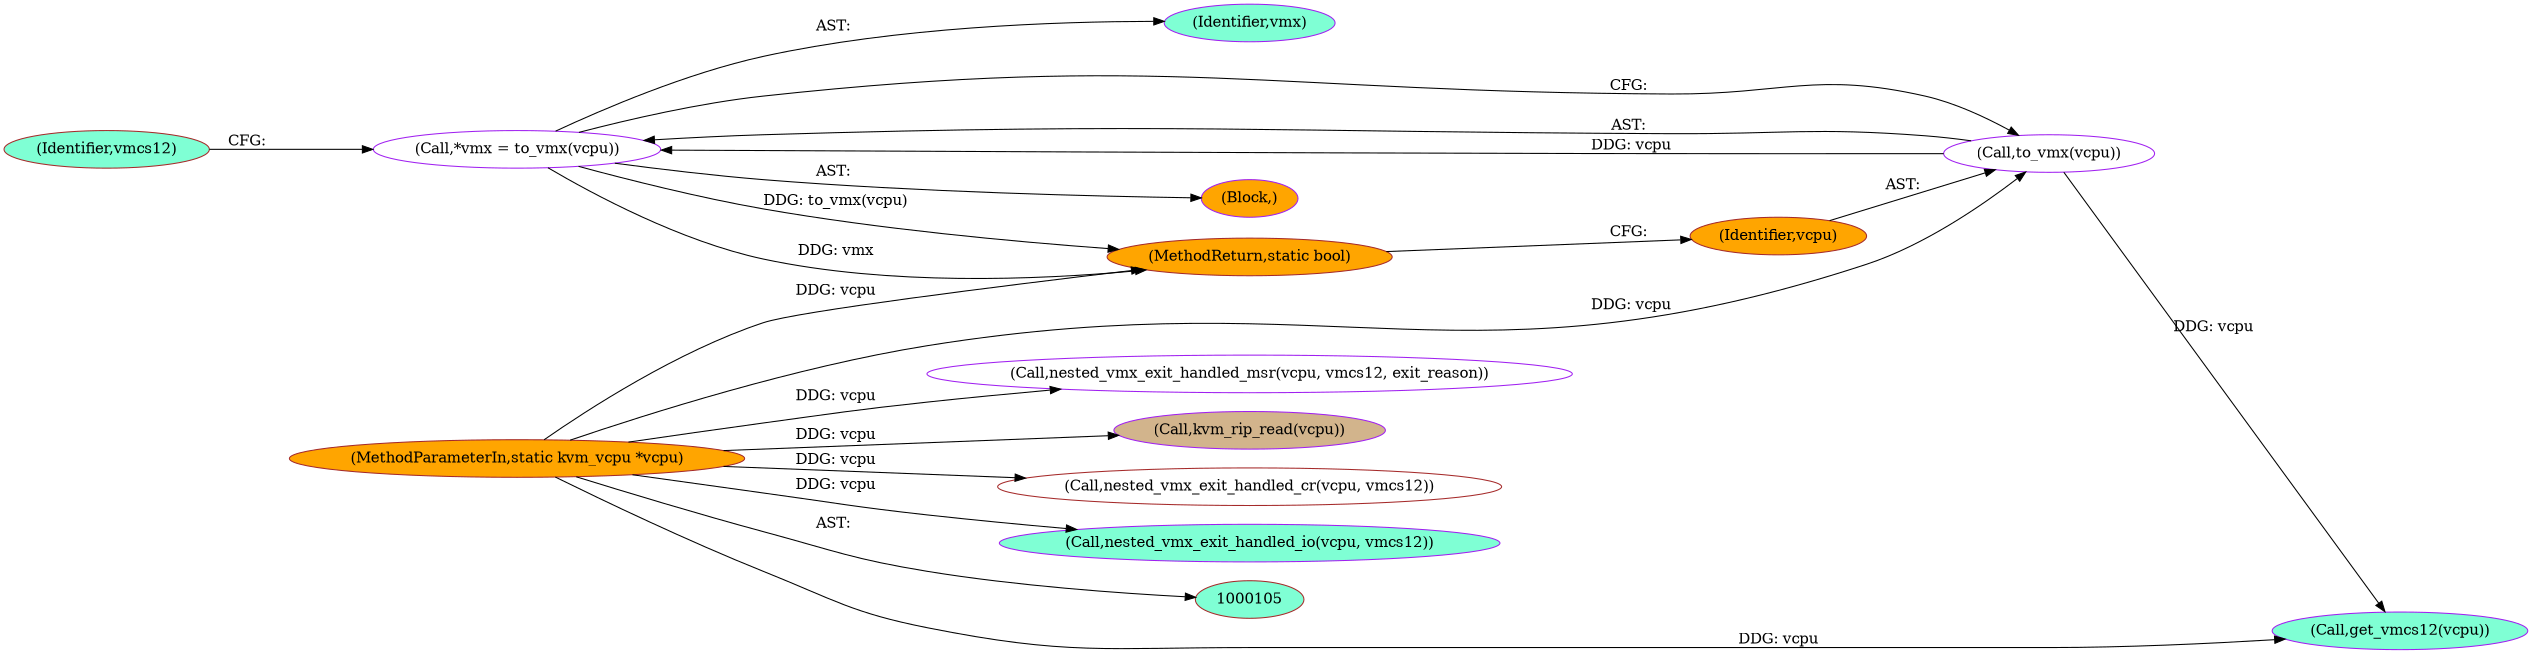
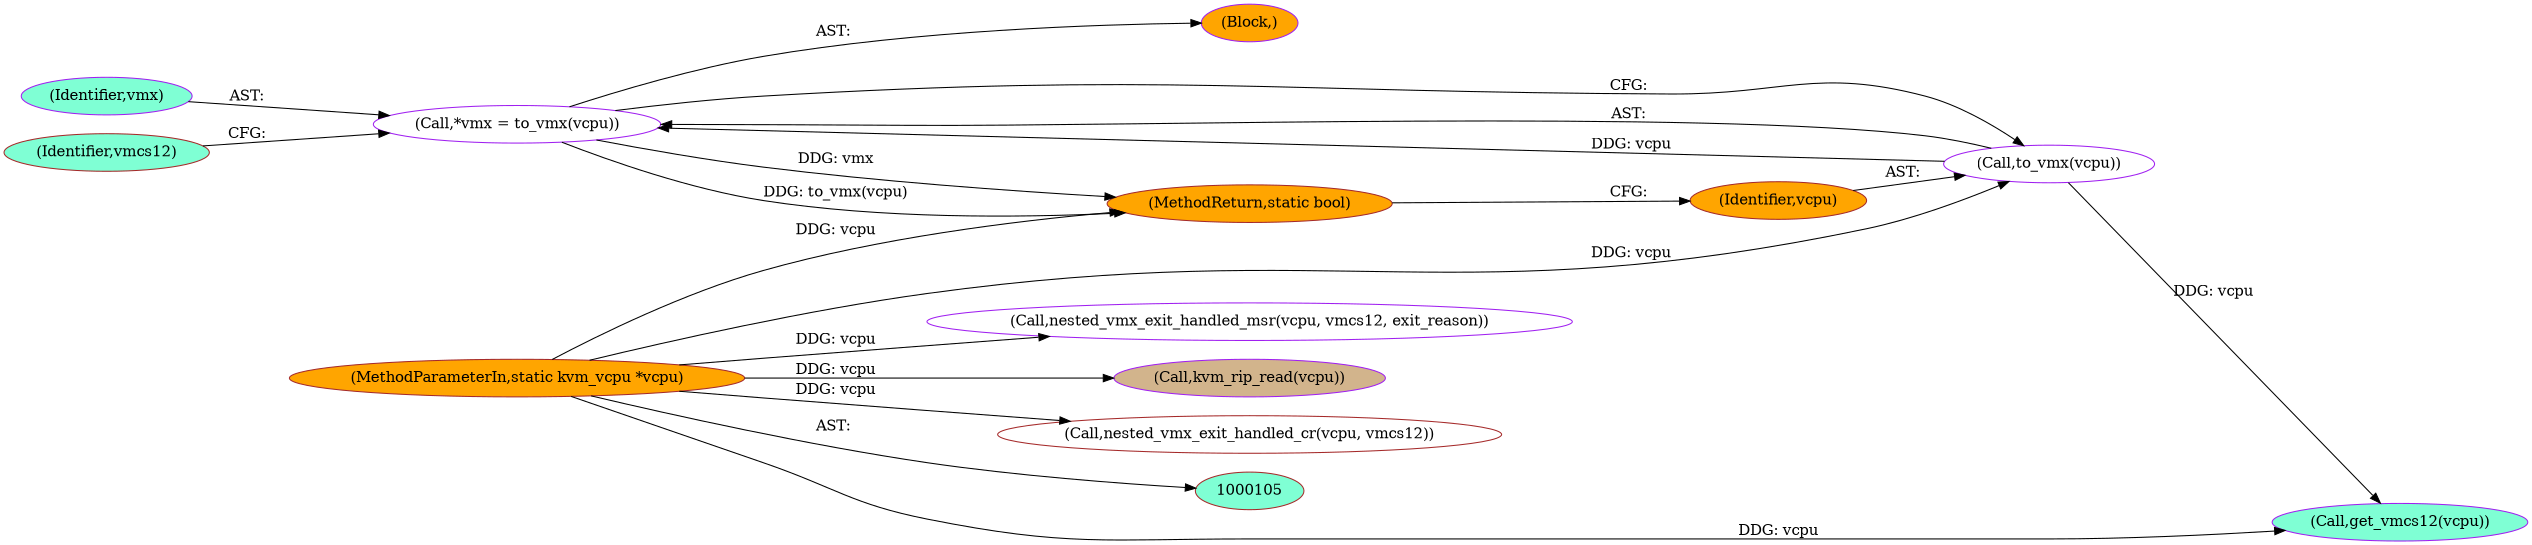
edge "(Call,*vmx = to_vmx(vcpu))" -> "(Identifier,vmx)": reversed
node "(Call,nested_vmx_exit_handled_io(vcpu, vmcs12))": removed
